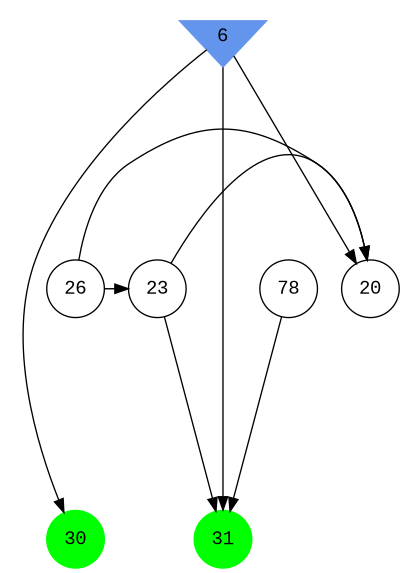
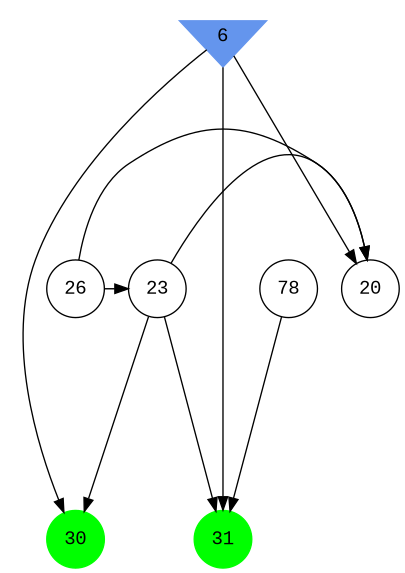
edge "23" -> "30": added
